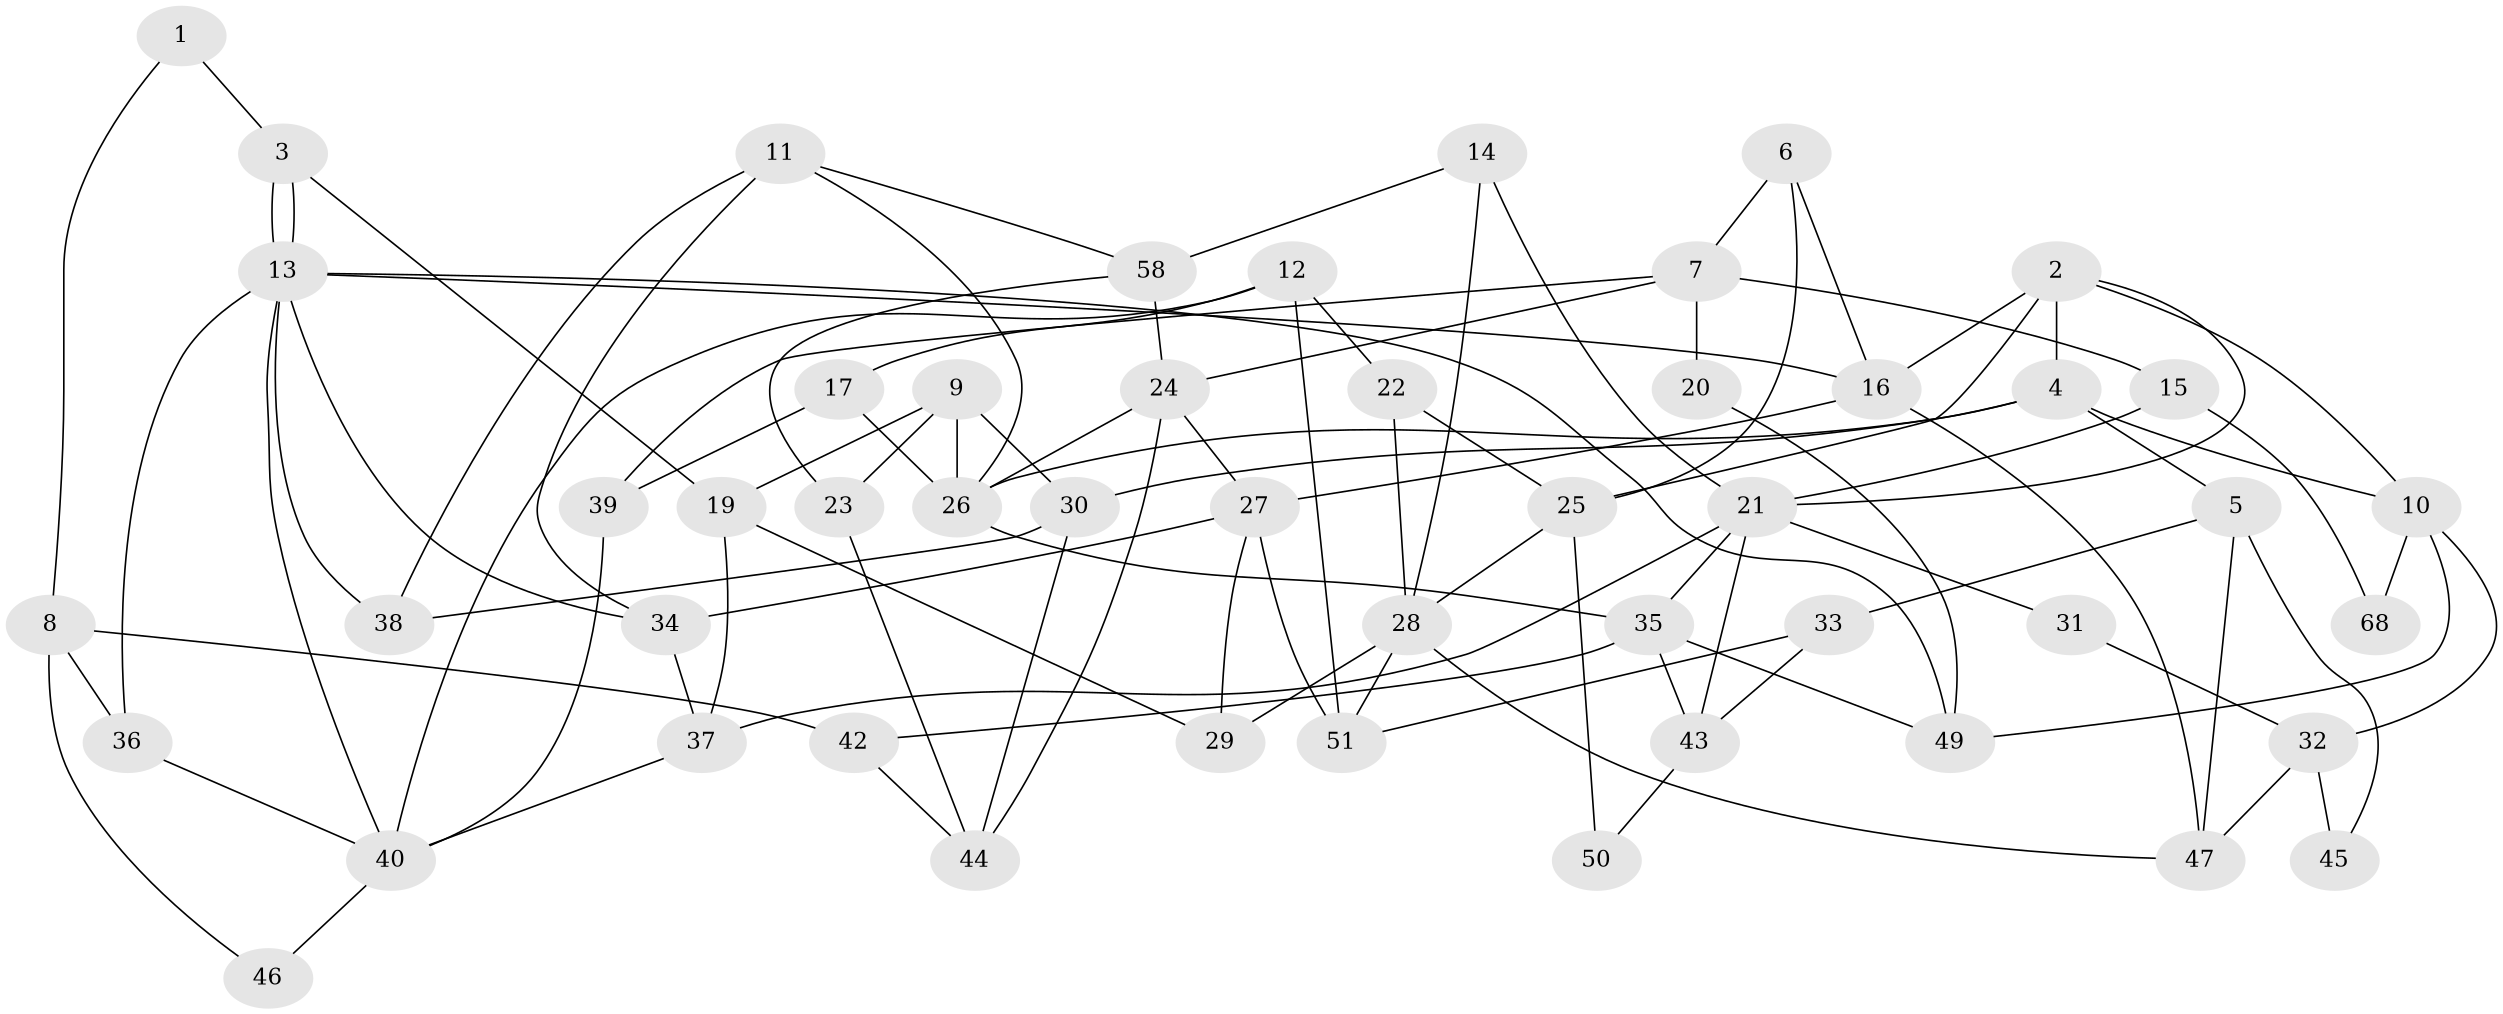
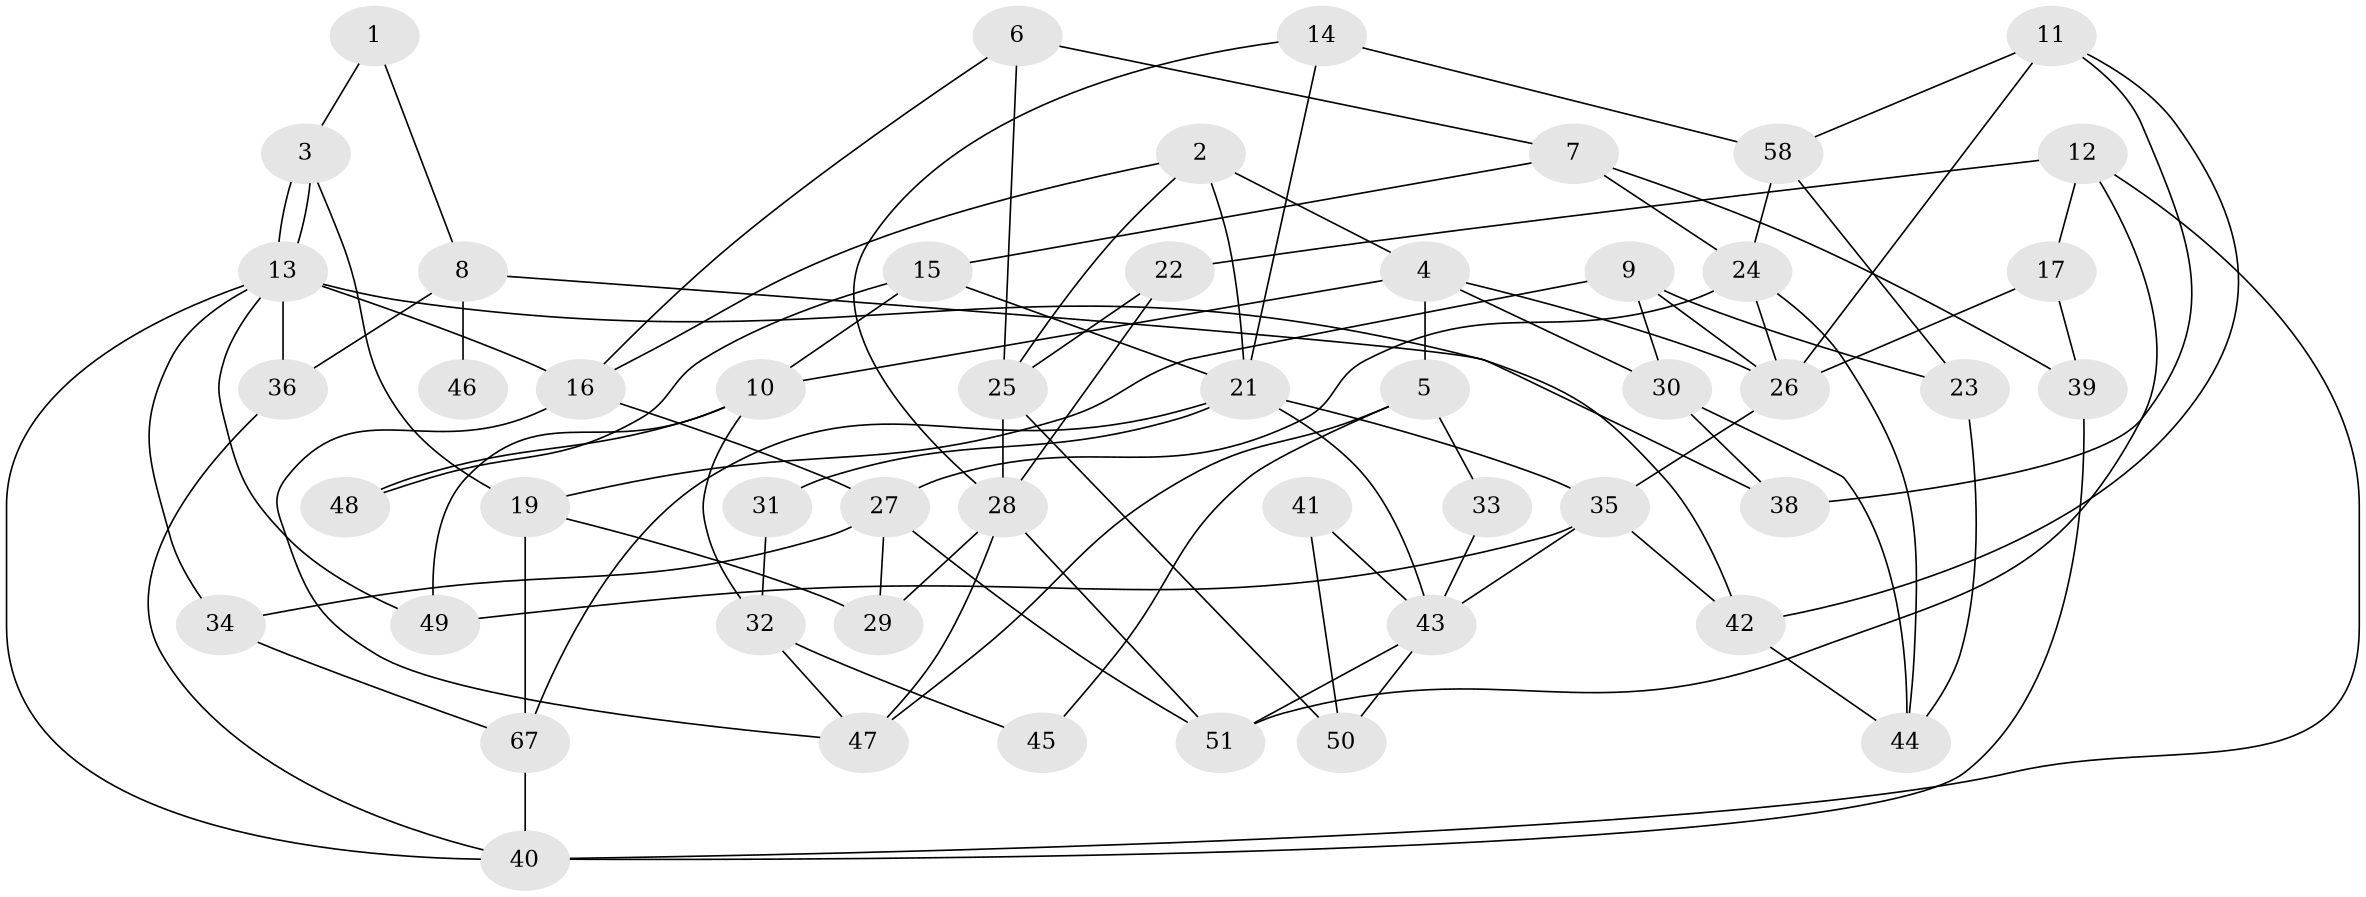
edge "2" -- "10": now "15" -- "10"
edge "11" -- "34": now "11" -- "42"
node "20": removed
node "41": added
node "68": label "68" -> "48"
edge "33" -- "51": now "43" -- "51"
node "37": label "37" -> "67"
edge "40" -- "46": removed
